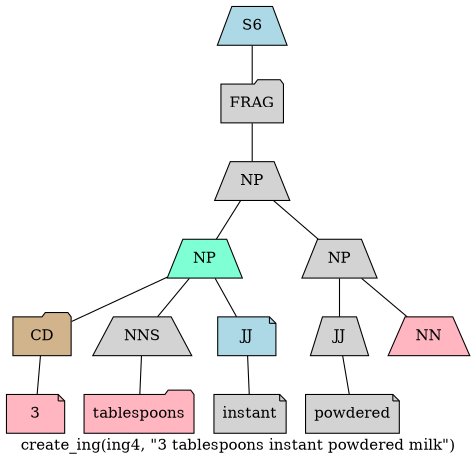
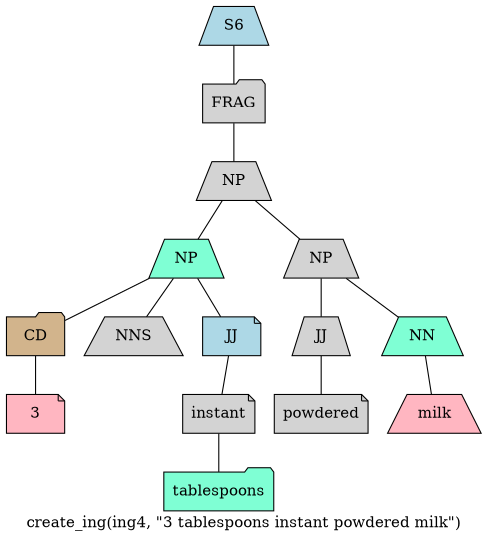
node "NN": fillcolor lightpink -> aquamarine
edge "NNS" -- "tablespoons": now "instant" -- "tablespoons"
node "tablespoons": fillcolor lightpink -> aquamarine
node "milk": added
